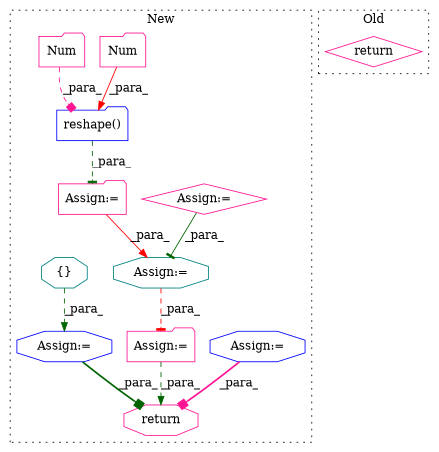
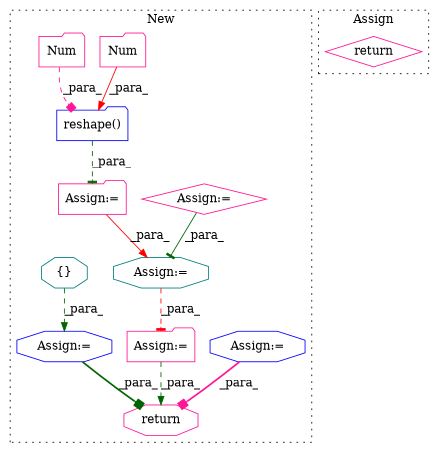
cluster "Old": label "Old" -> "Assign"
